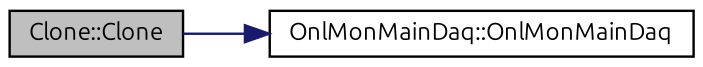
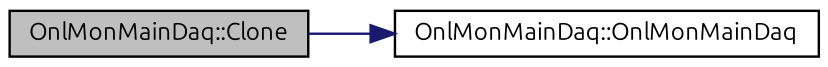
node "Clone::Clone": label "Clone::Clone" -> "OnlMonMainDaq::Clone"
